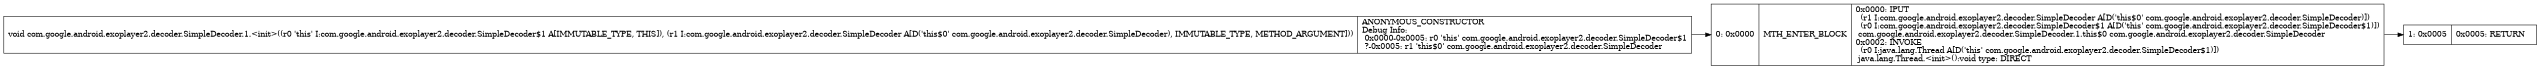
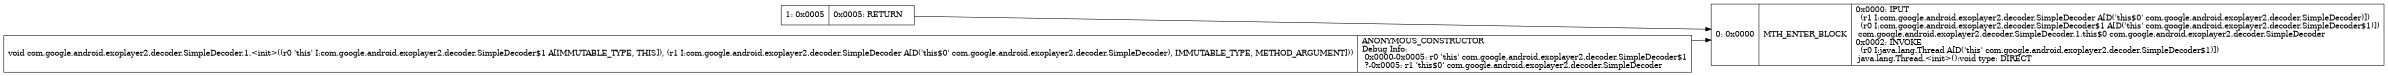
edge "0: 0x0000" -> "1: 0x0005": reversed
